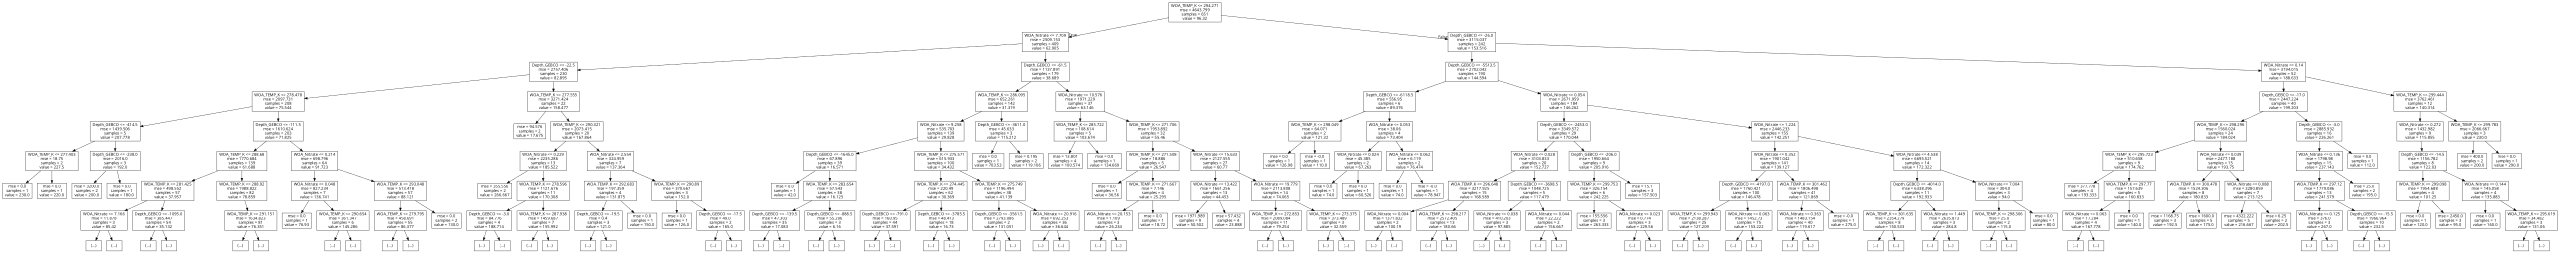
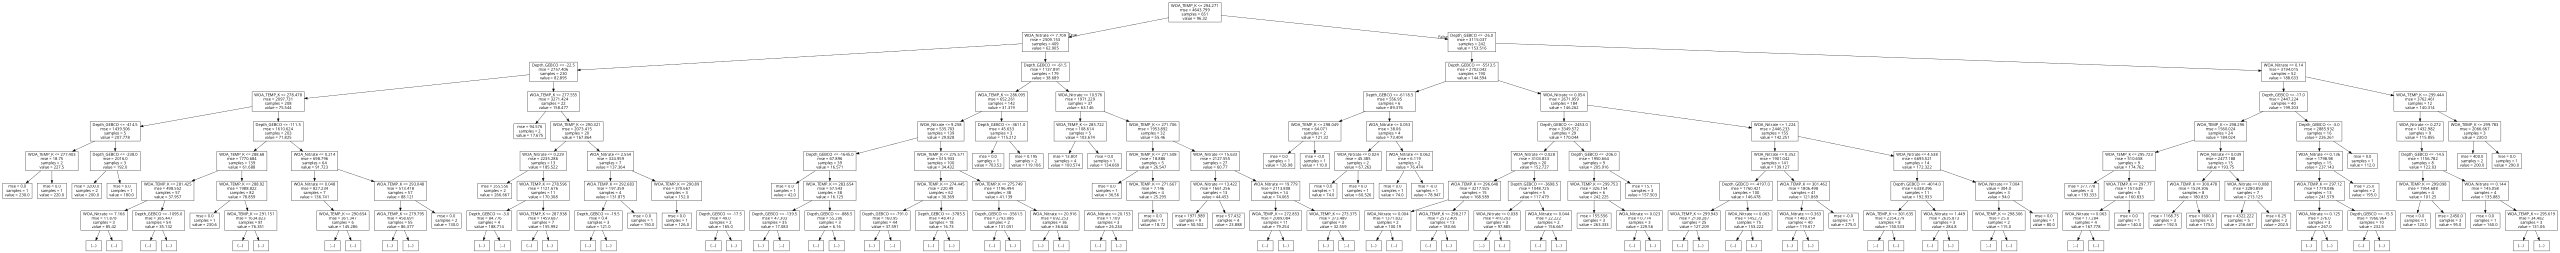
node "WOA_Nitrate <= 7.004 mse = 304.0 samples = 3 value = 94.0": label "WOA_Nitrate <= 7.004 mse = 304.0 samples = 3 value = 94.0" -> "WOA_Nitrate <= 7.004 value = 304.0 samples = 3 value = 94.0"
edge "WOA_TEMP_K <= 290.89 mse = 370.667 samples = 3 value = 152.0" -> "Depth_GEBCO <= -17.5 mse = 49.0 samples = 2 value = 165.0": removed
edge "WOA_TEMP_K <= 271.667 mse = 7.146 samples = 4 value = 25.295" -> "WOA_Nitrate <= 20.153 mse = 1.109 samples = 3 value = 26.234": removed
node "mse = 0.0 samples = 1 value = 230.6": added
node "mse = 0.0 samples = 1 value = 76.93": removed
